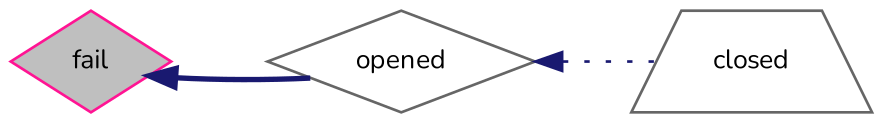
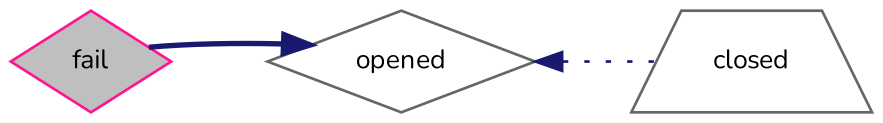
edge "opened" -> "fail": reversed
